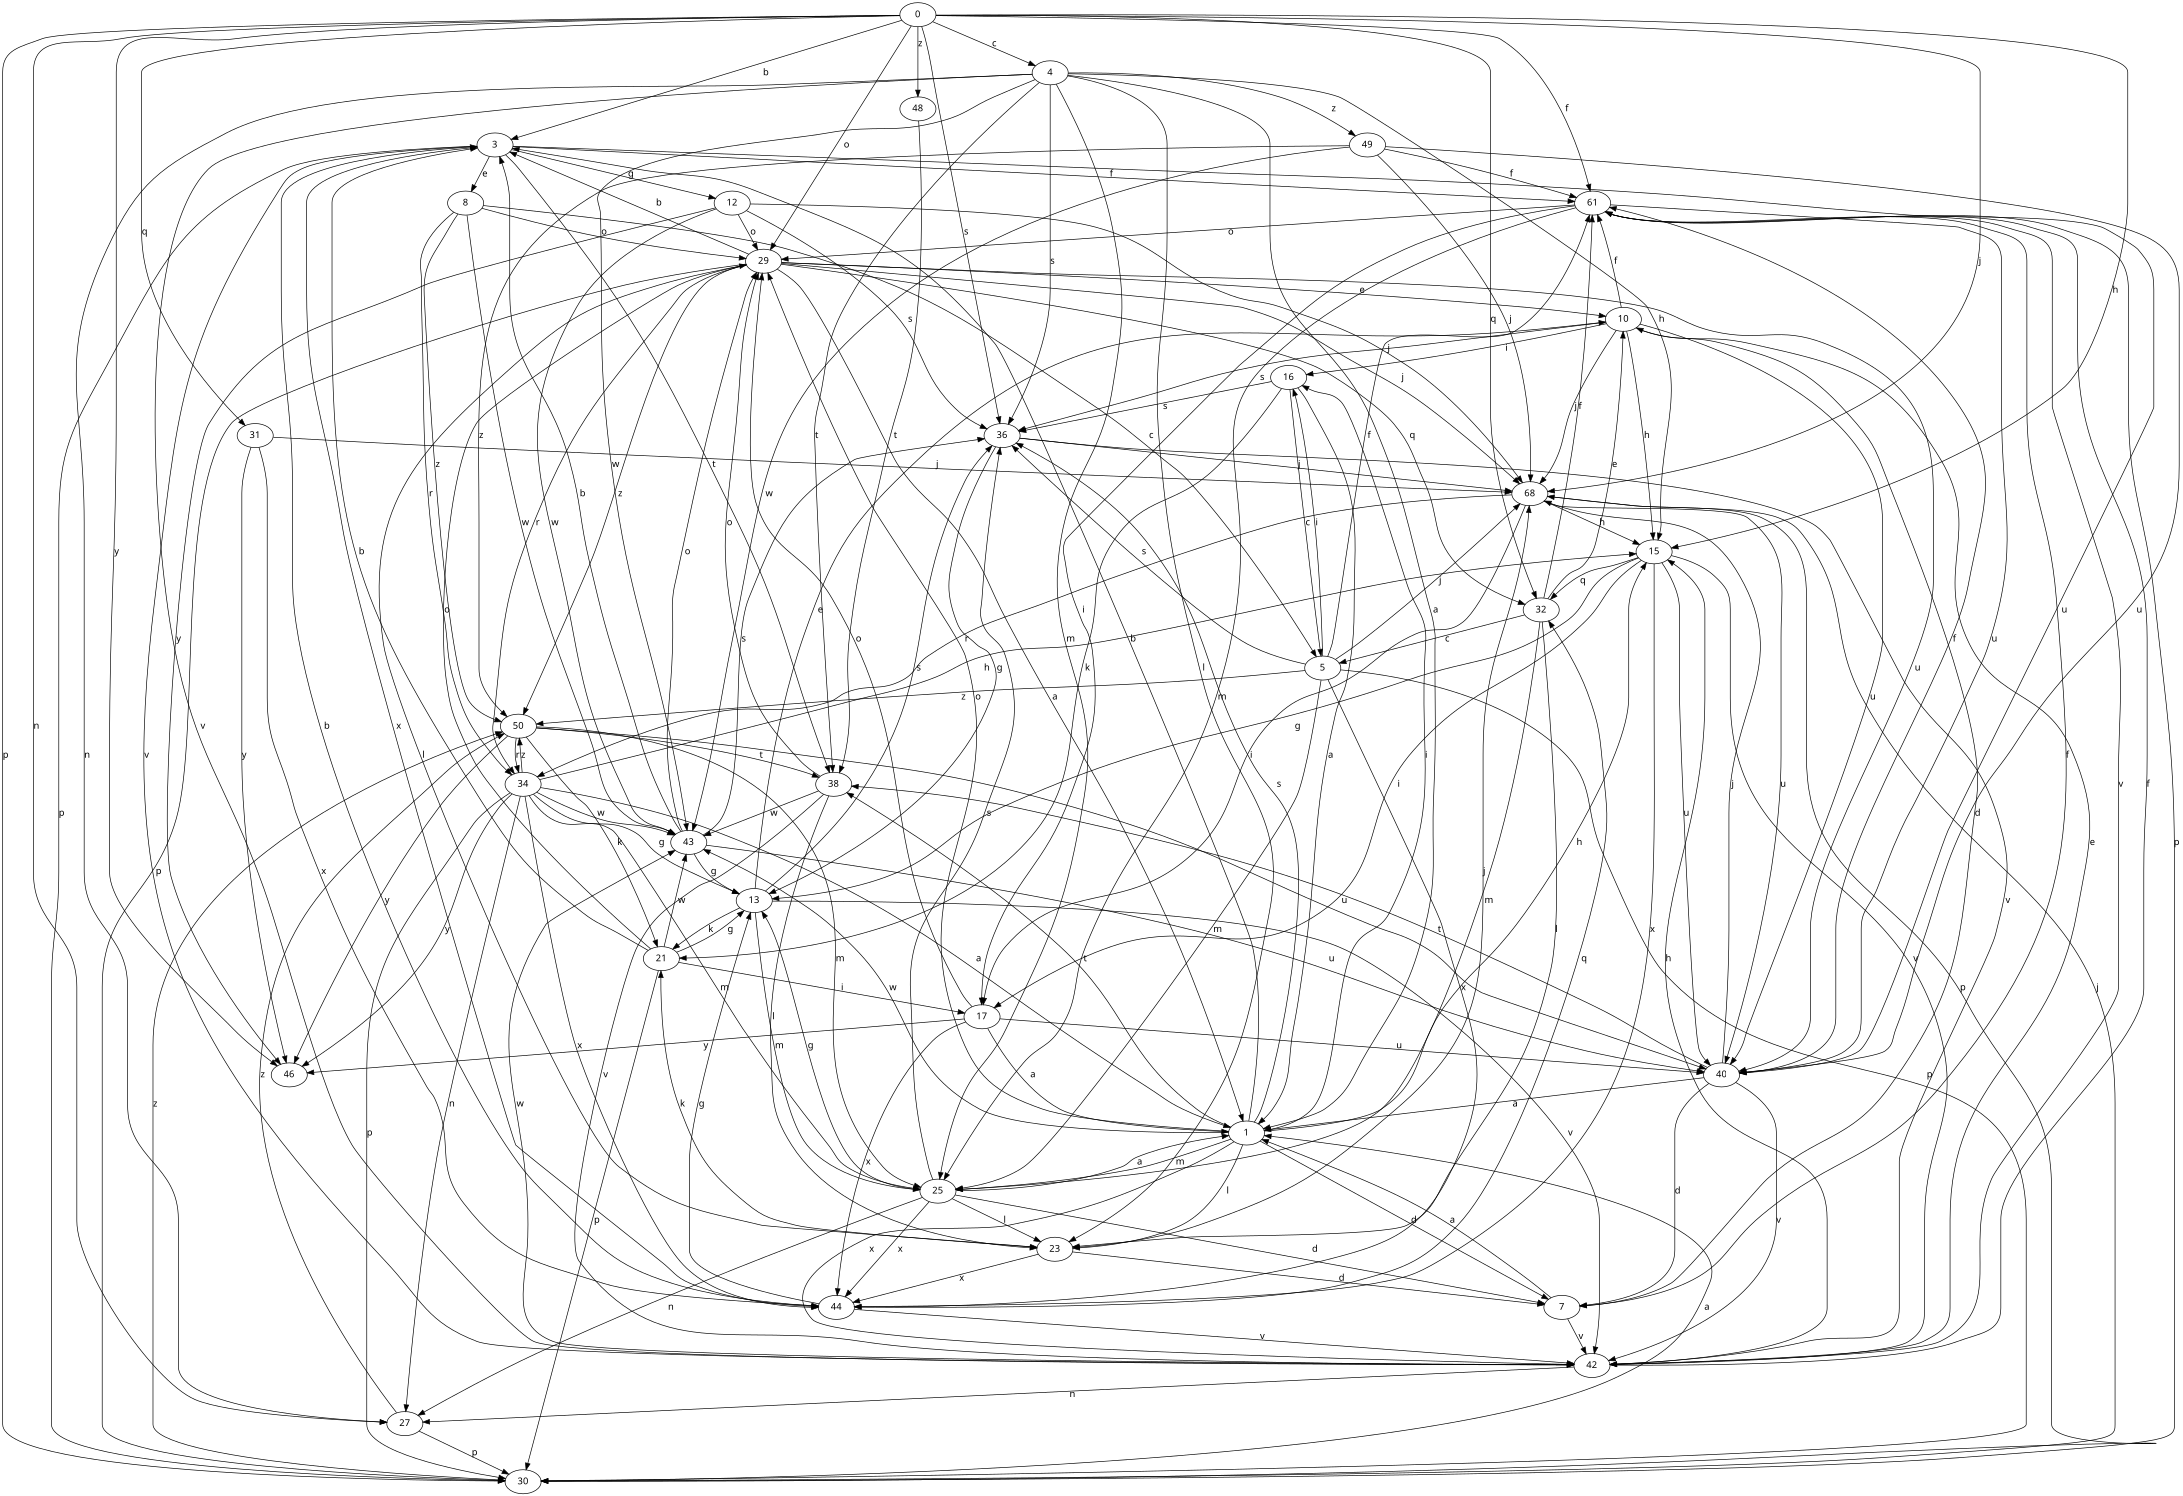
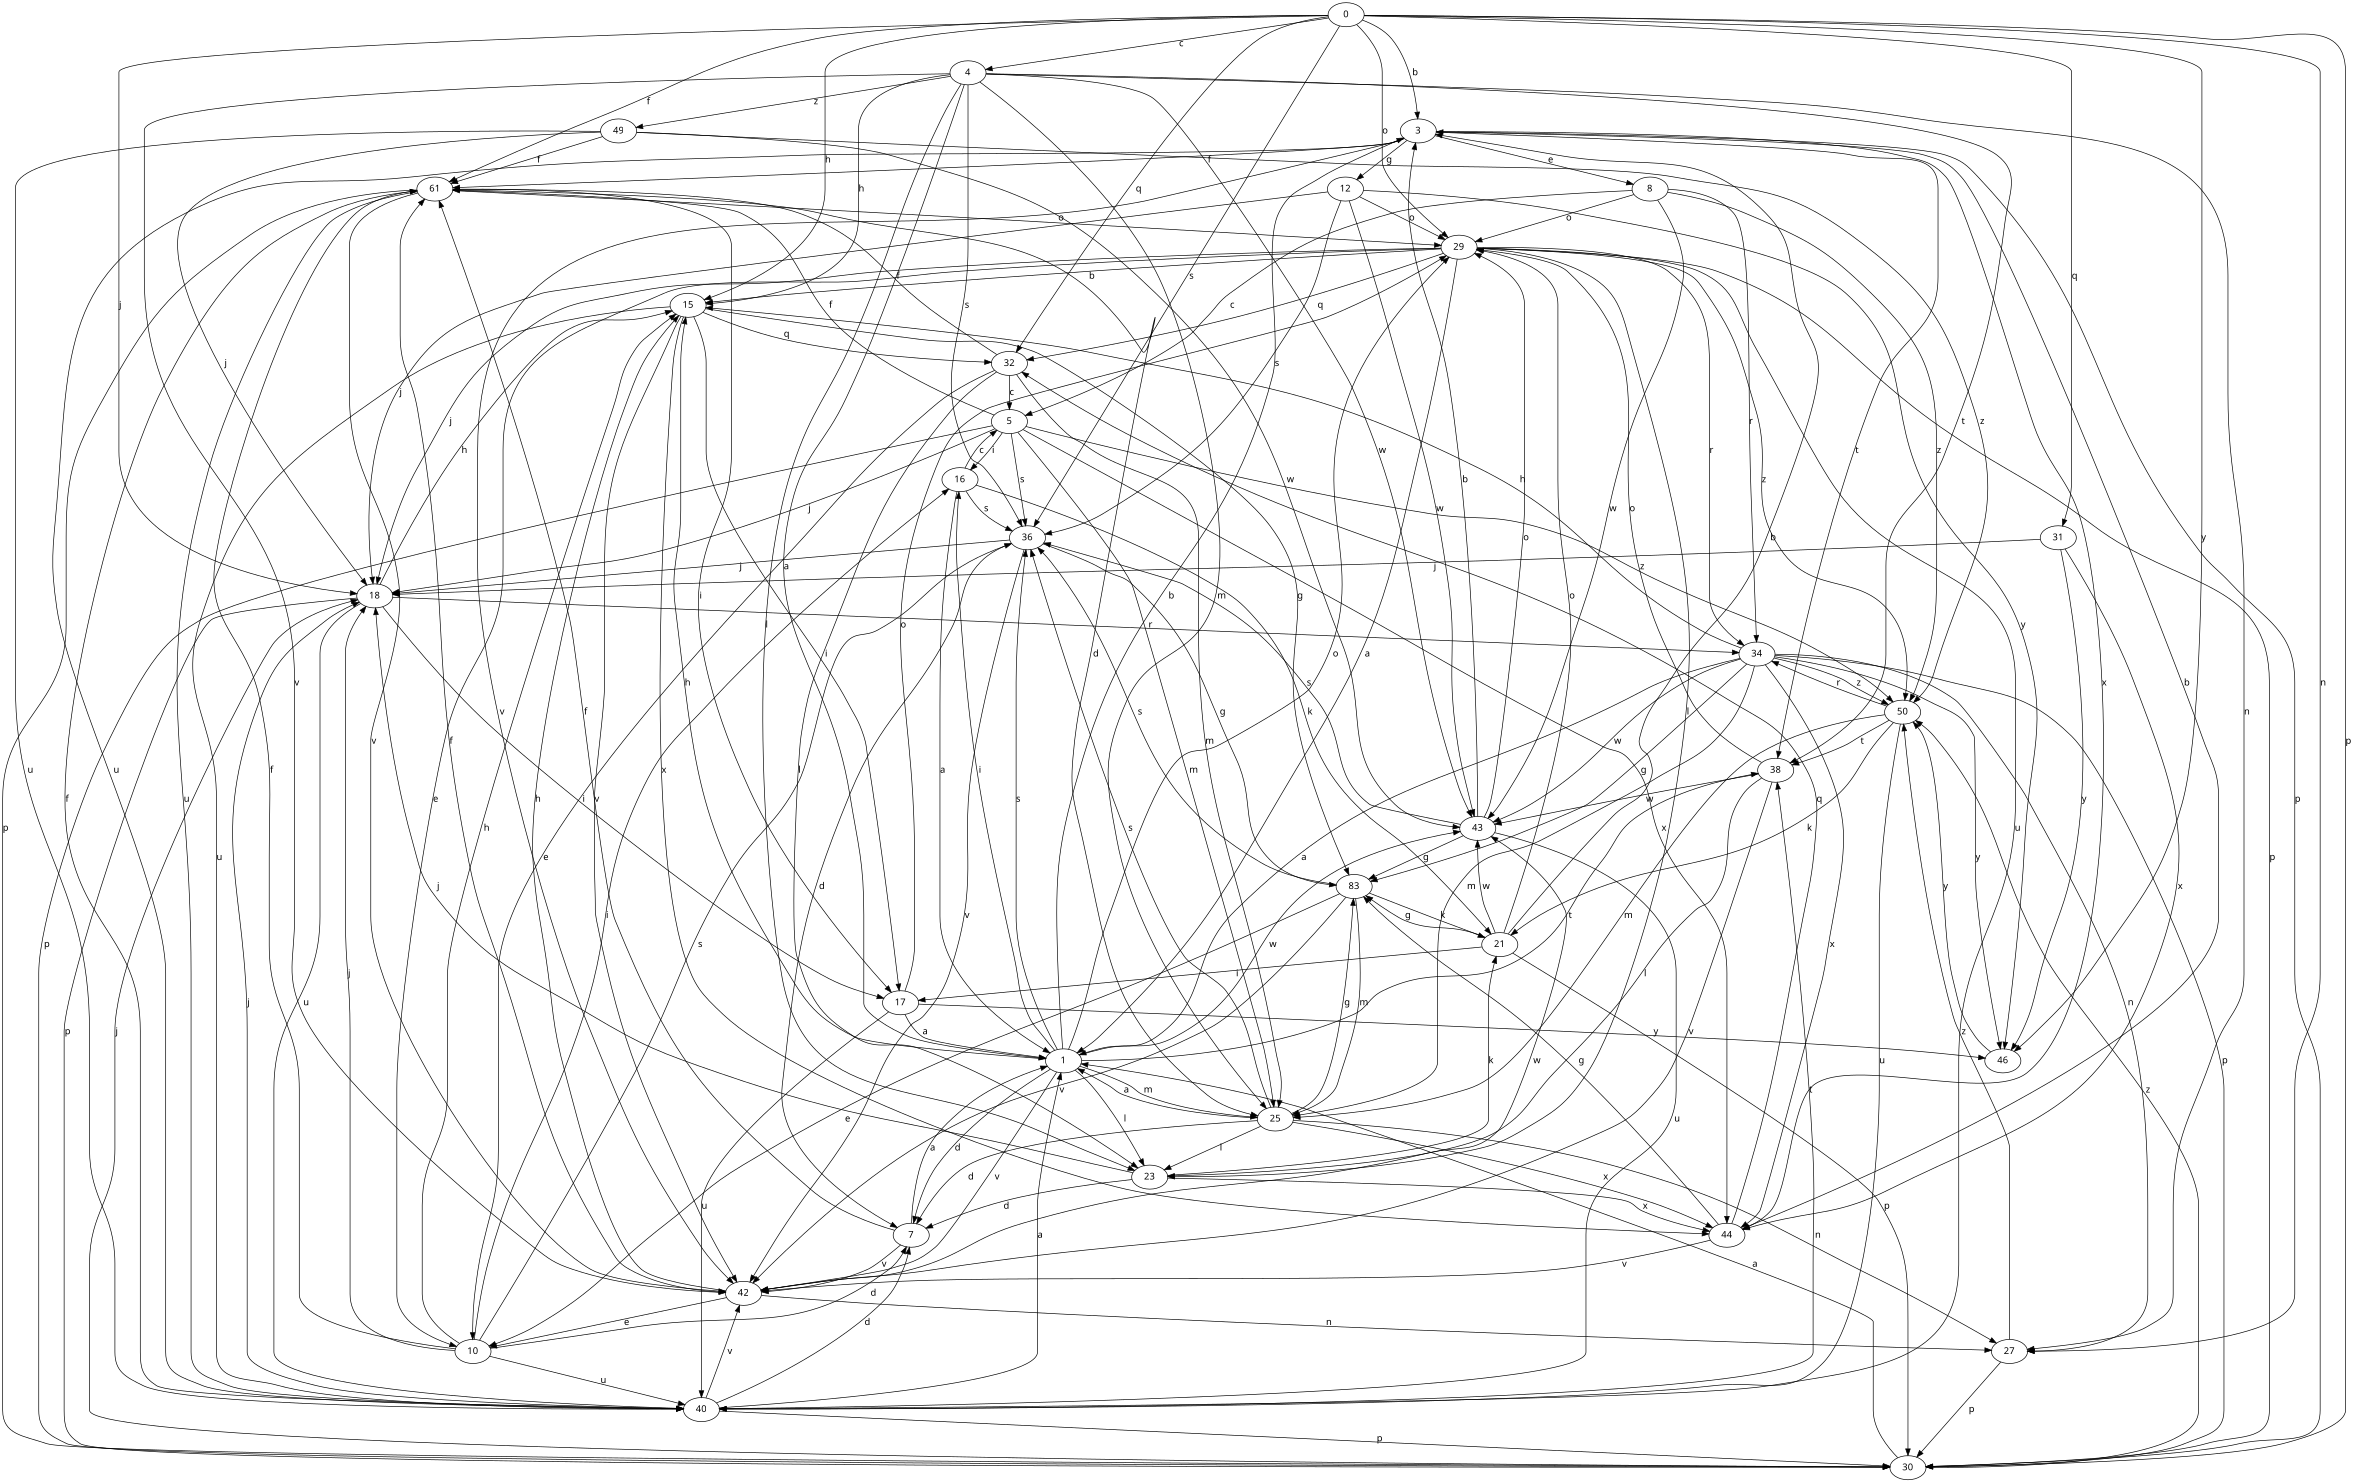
node "48": removed
edge "29" -> "3": now "29" -> "15"
node "68": label "68" -> "18"
edge "61" -> "25": label "m" -> "d"
edge "36" -> "7": added, label "d"
edge "50" -> "46": reversed
node "13": label "13" -> "83"
edge "17" -> "44": removed, label "x"
edge "1" -> "42": label "x" -> "v"
edge "40" -> "30": added, label "p"
